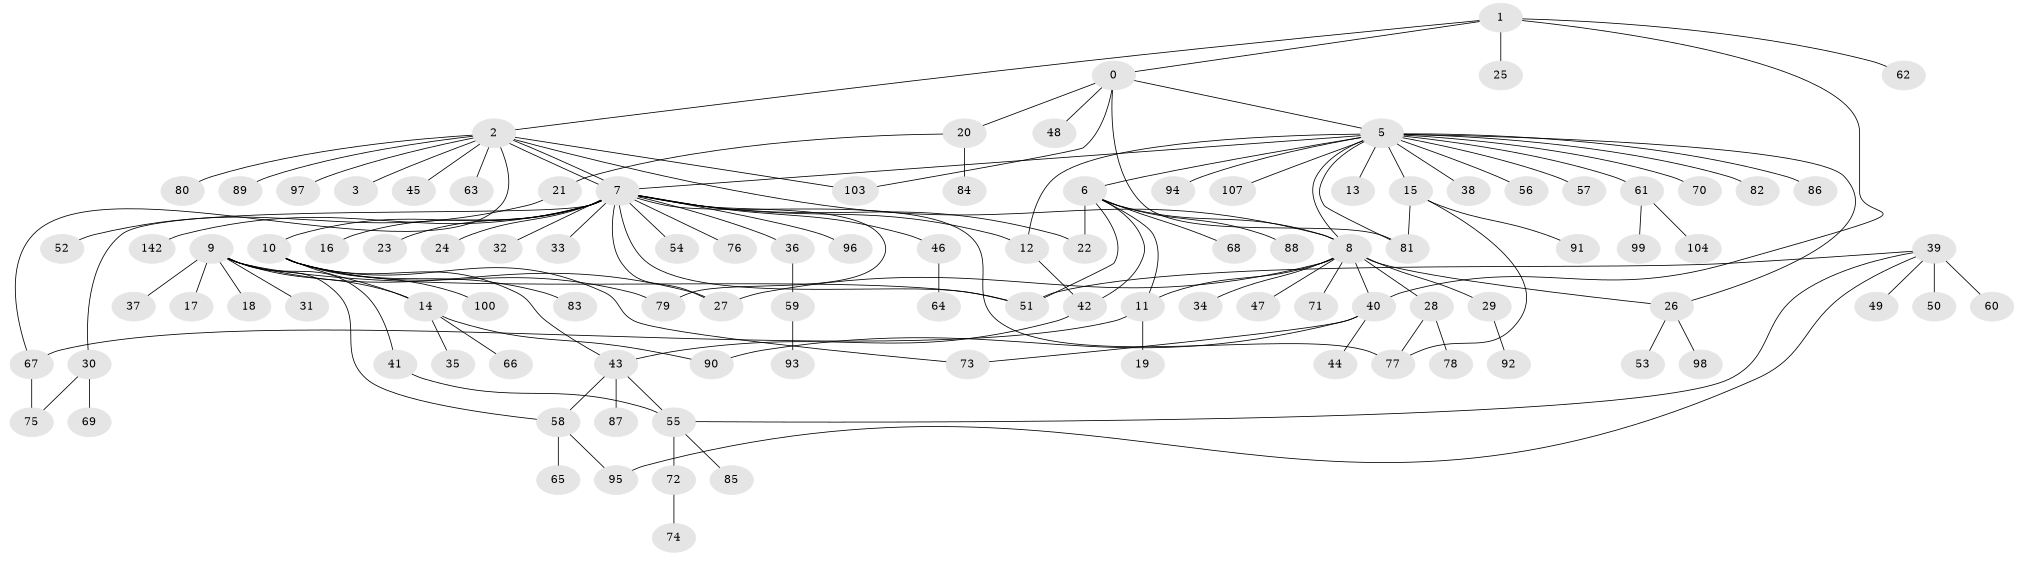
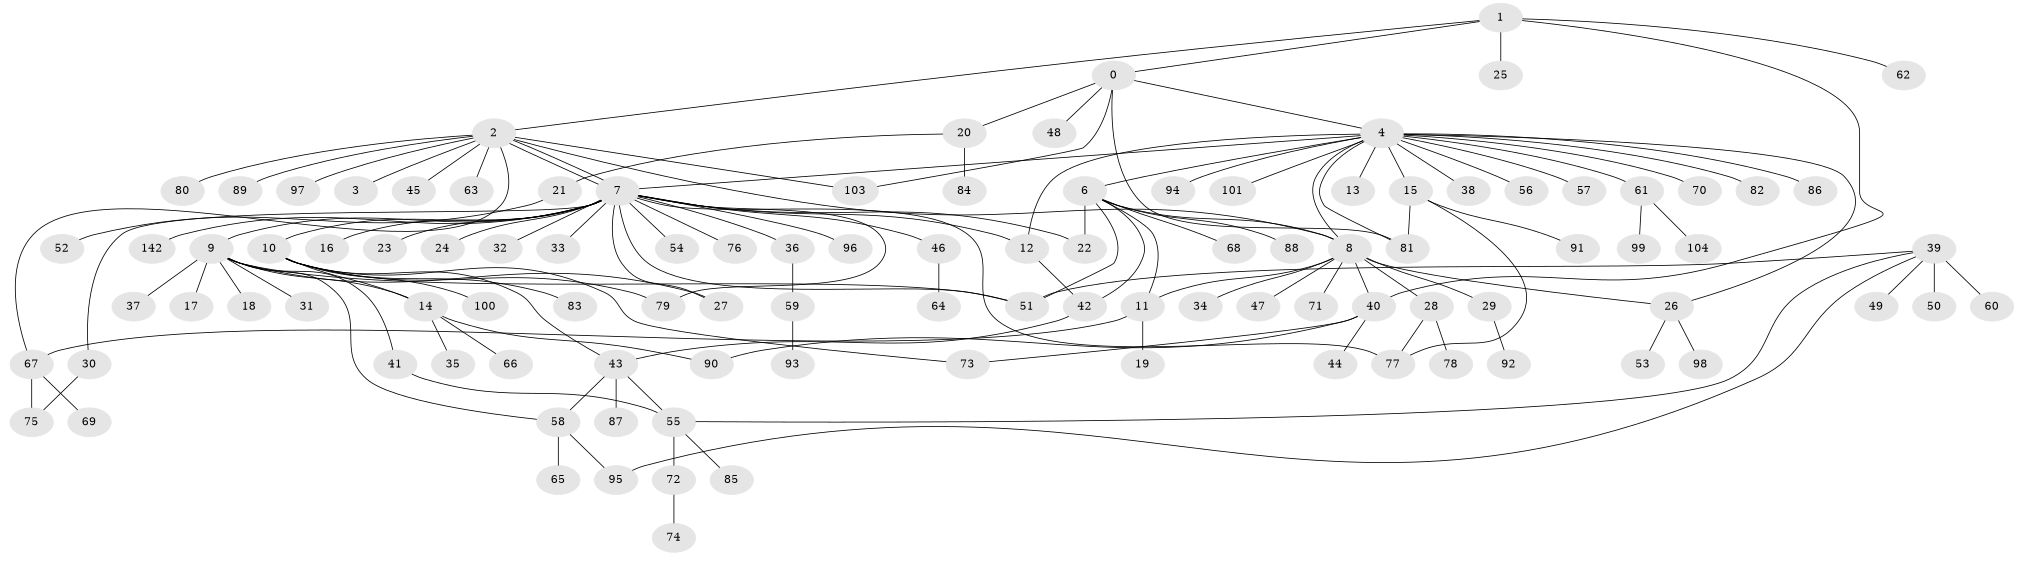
node "5": label "5" -> "4"
node "107": label "107" -> "101"
edge "7" -- "9": added
edge "8" -- "27": removed
edge "30" -- "69": now "67" -- "69"
